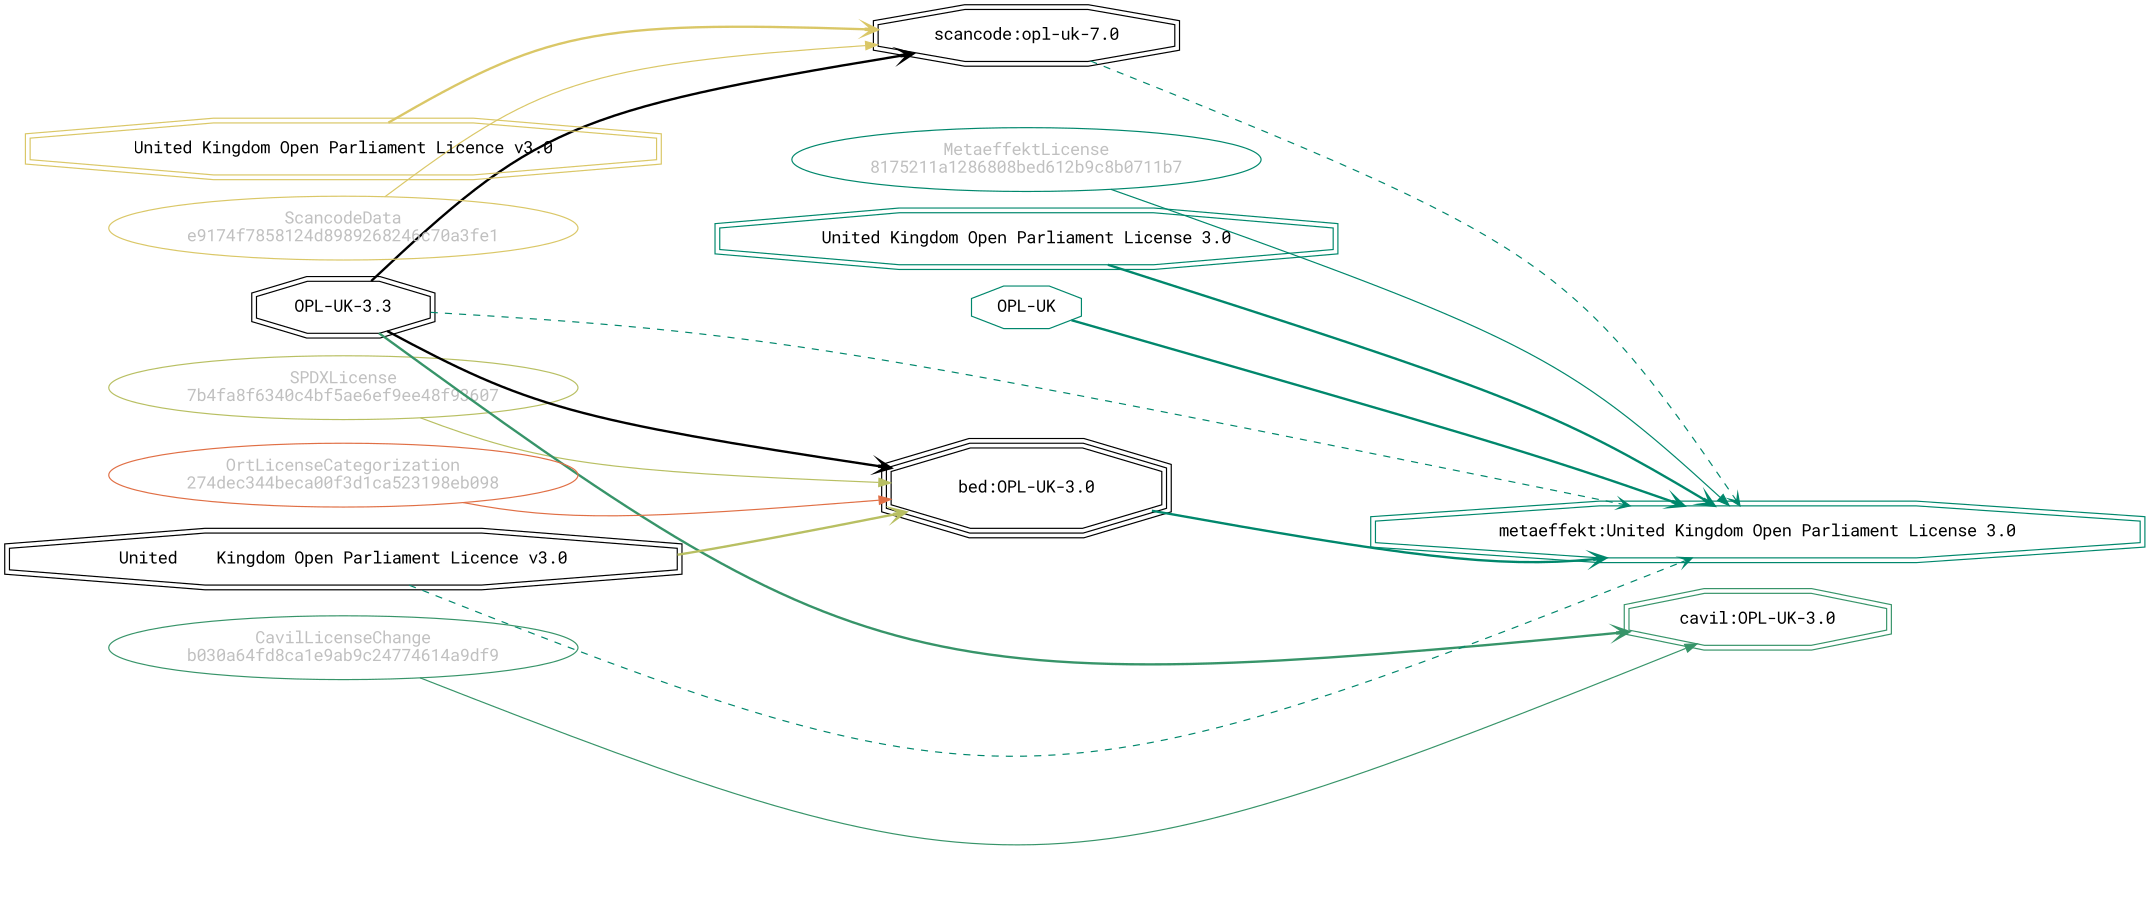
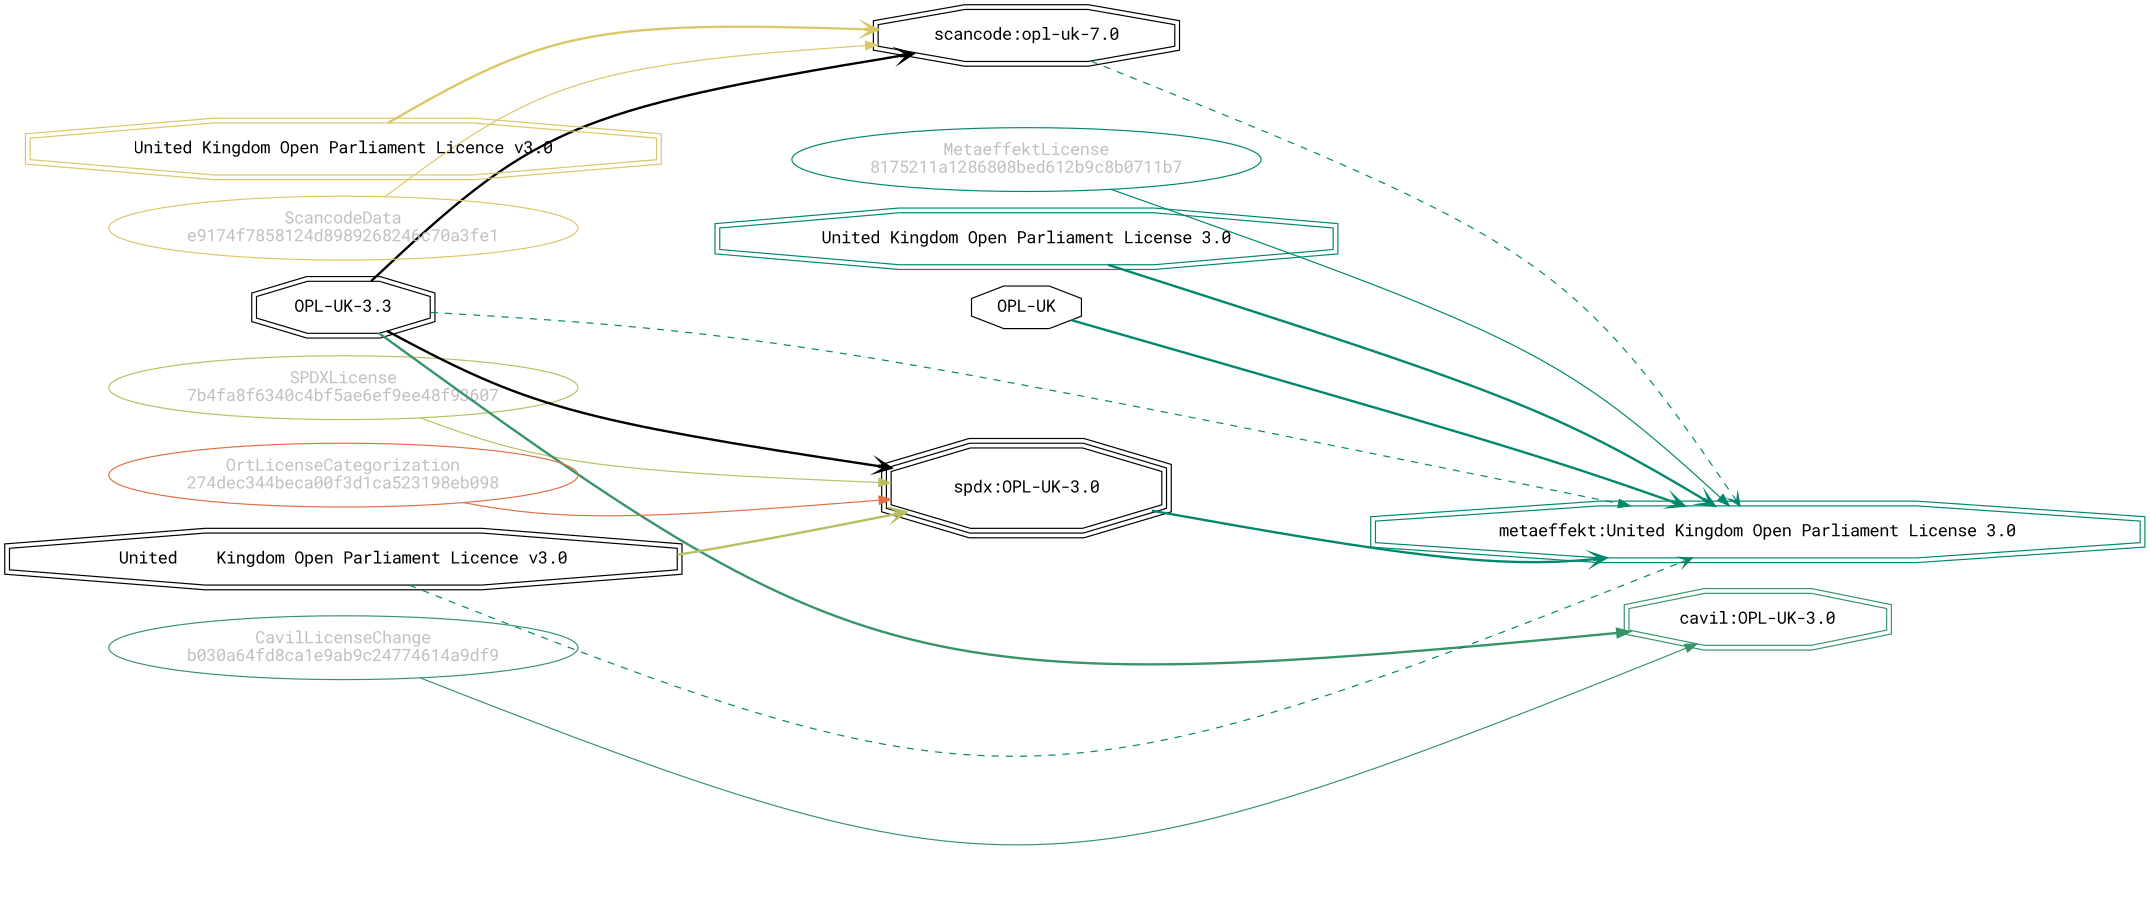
node "OPL-UK": color #00876c -> black
edge "OPL-UK-3.3" -> "metaeffekt:United Kingdom Open Parliament License 3.0": arrowhead vee -> normal
node "bed:OPL-UK-3.0": label "bed:OPL-UK-3.0" -> "spdx:OPL-UK-3.0"
edge "OPL-UK-3.3" -> "cavil:OPL-UK-3.0": arrowhead vee -> normal
